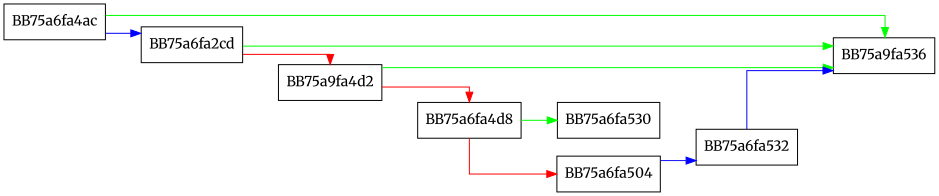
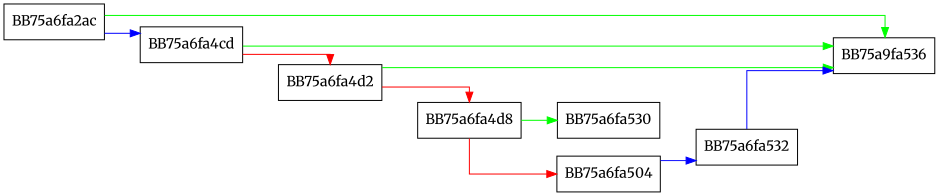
node "BB75a6fa4ac": label "BB75a6fa4ac" -> "BB75a6fa2ac"
node "BB75a6fa2cd": label "BB75a6fa2cd" -> "BB75a6fa4cd"
node "BB75a9fa4d2": label "BB75a9fa4d2" -> "BB75a6fa4d2"
